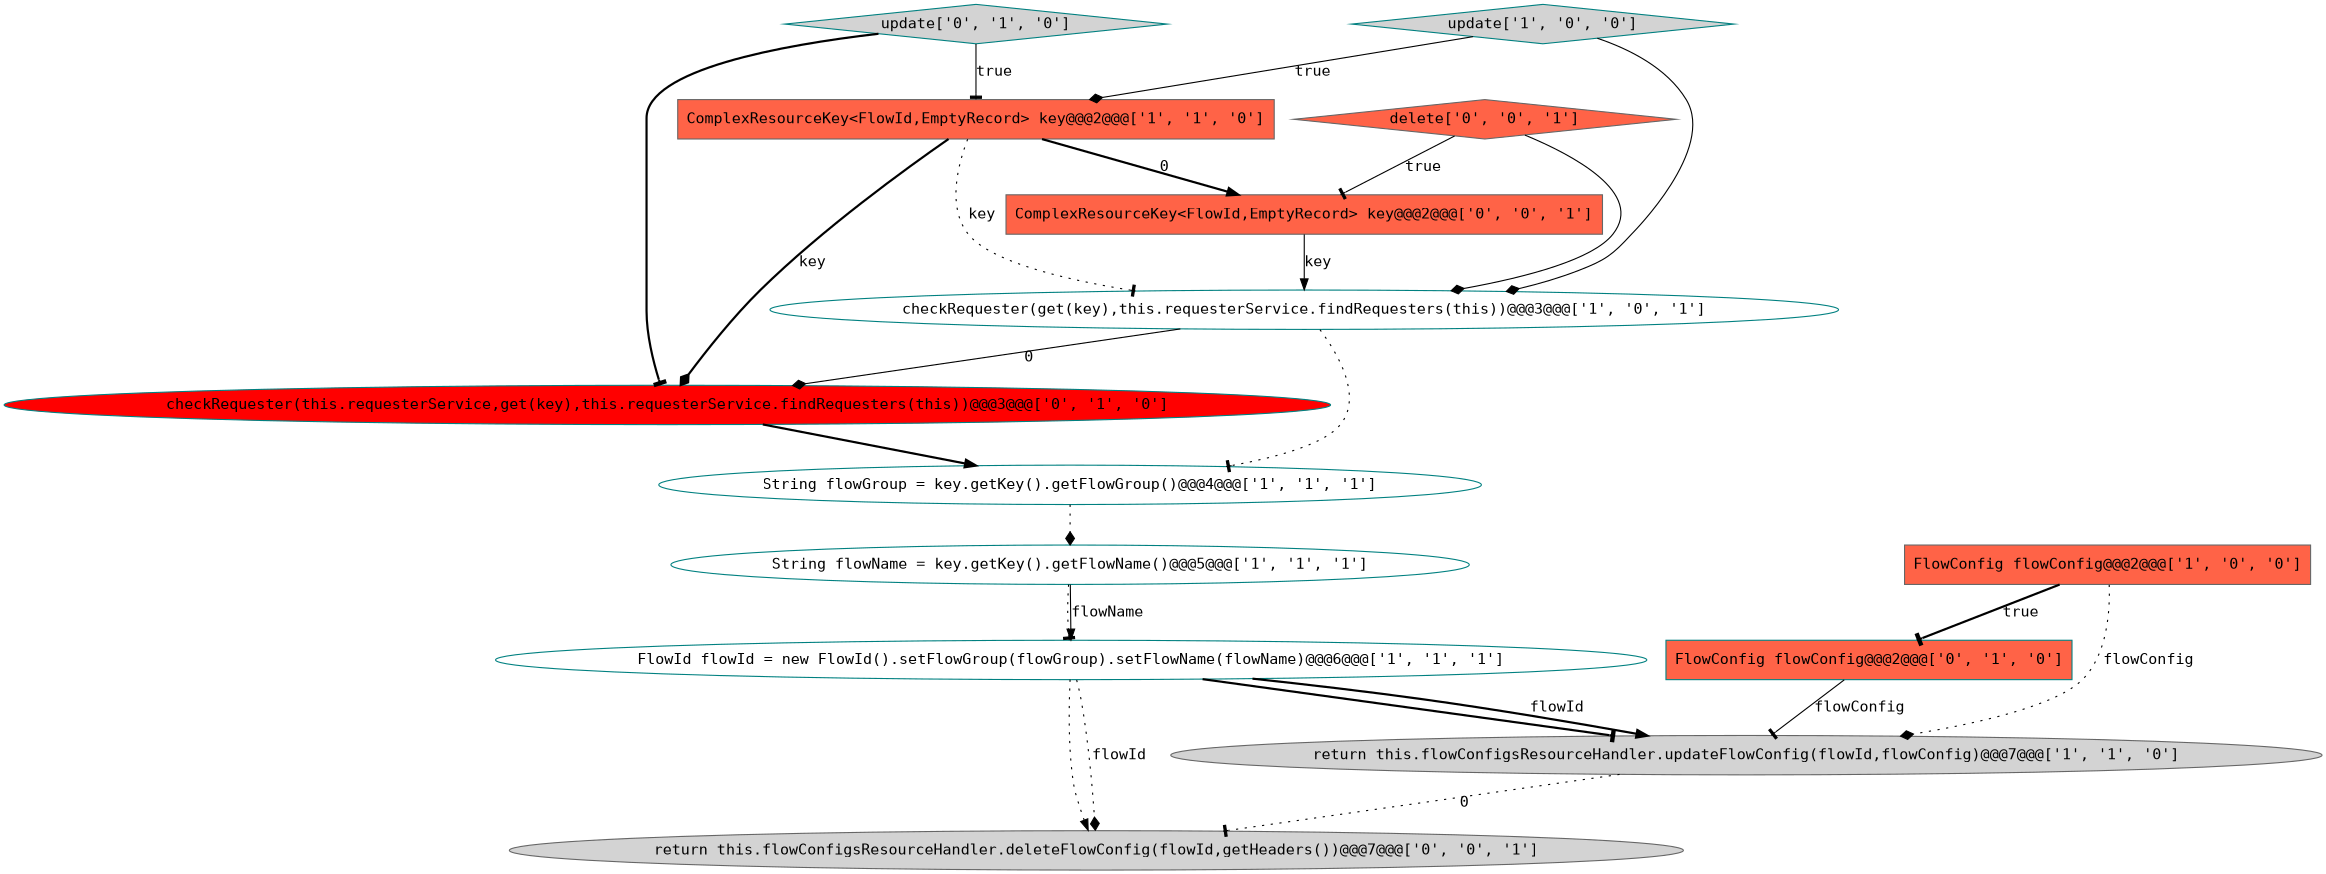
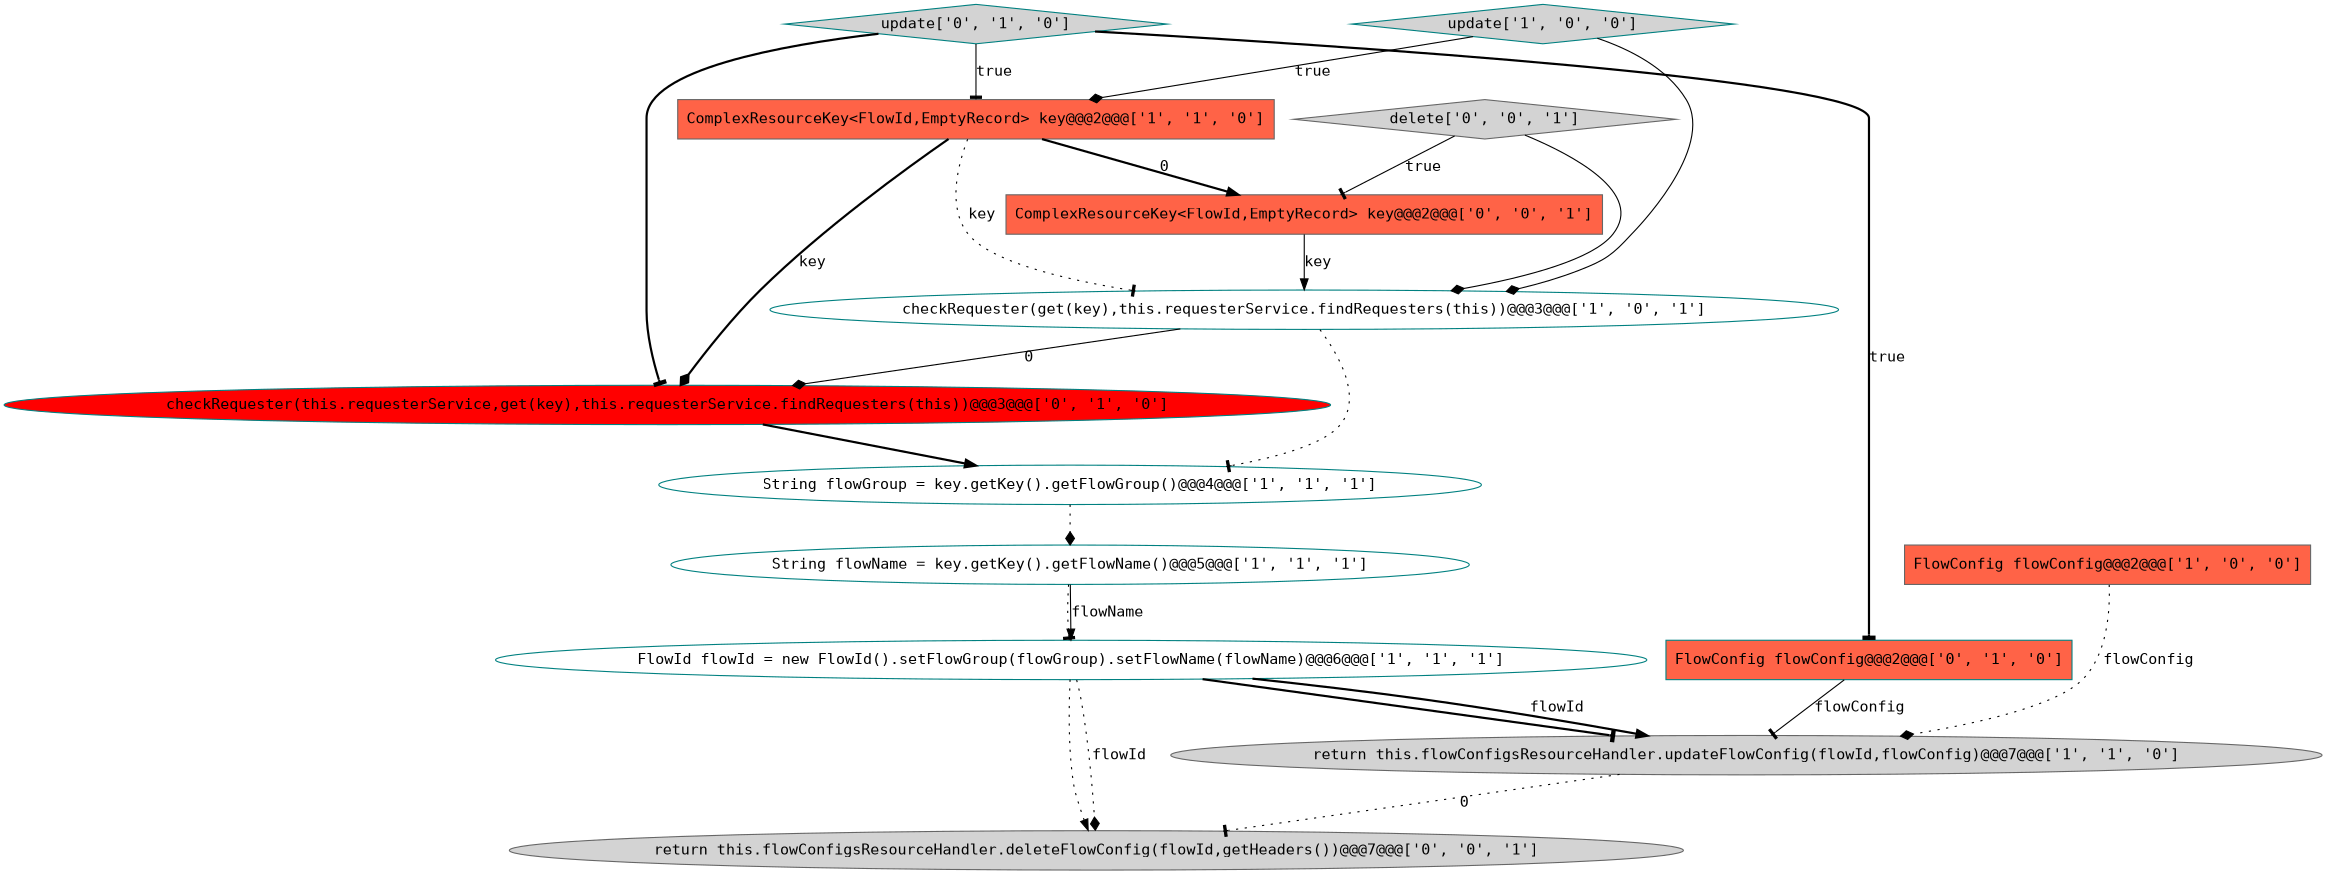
node "delete['0', '0', '1']": fillcolor tomato -> lightgray
edge "FlowConfig flowConfig@@@2@@@['1', '0', '0']" -> "FlowConfig flowConfig@@@2@@@['0', '1', '0']": now "update['0', '1', '0']" -> "FlowConfig flowConfig@@@2@@@['0', '1', '0']"
